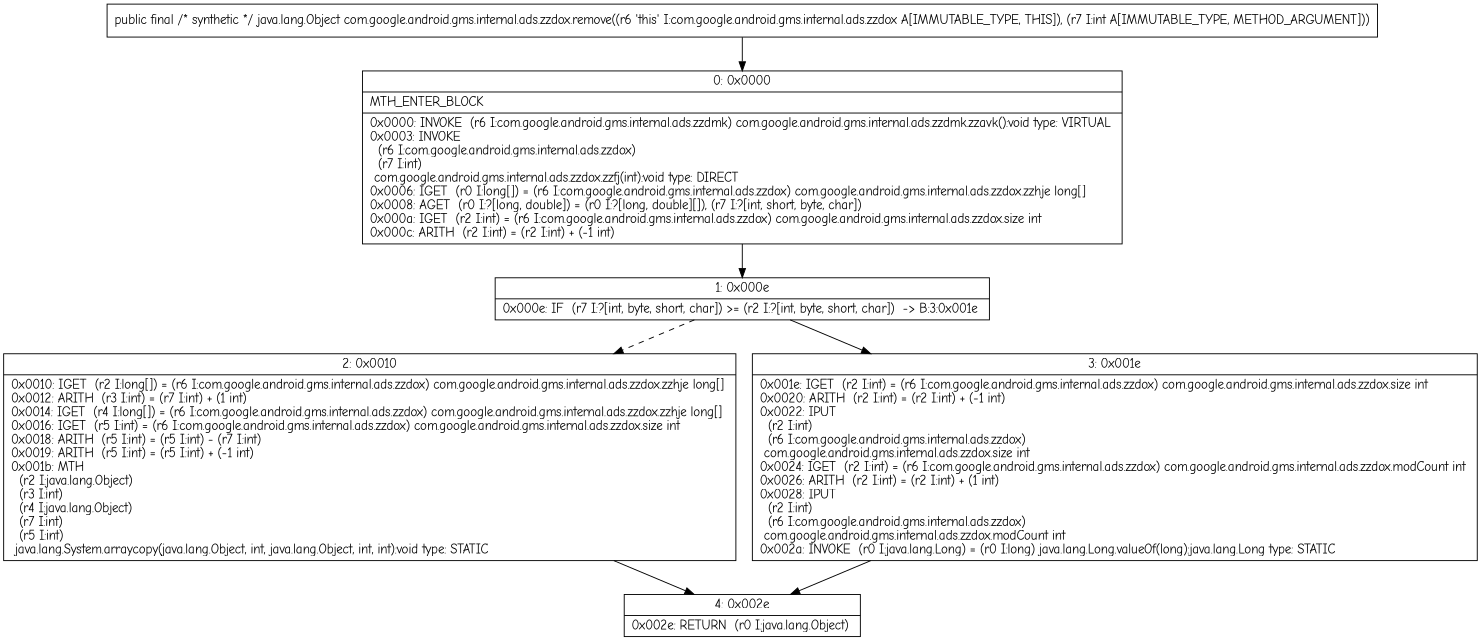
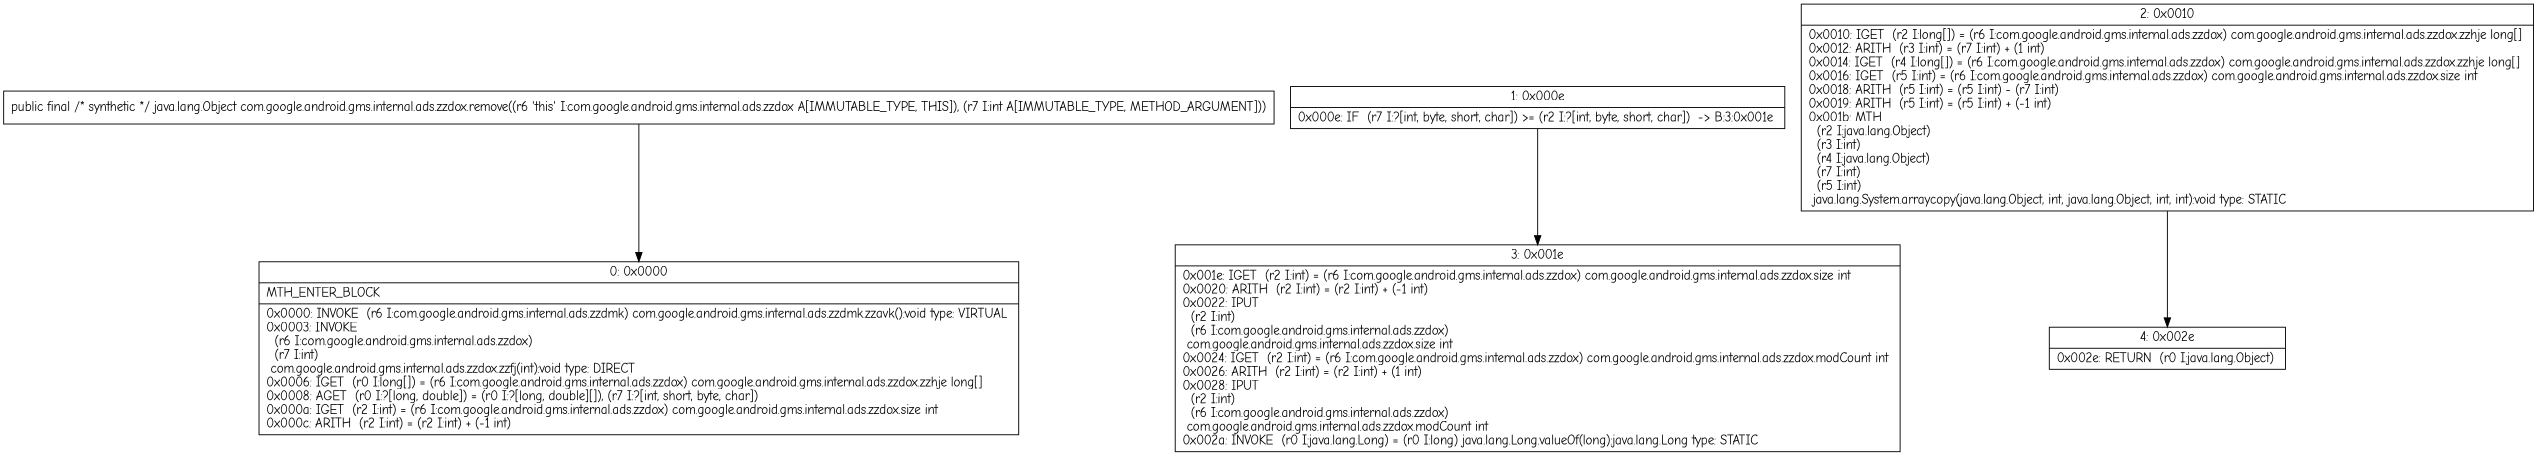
edge "0: 0x0000" -> "1: 0x000e": removed
edge "1: 0x000e" -> "2: 0x0010": removed
edge "3: 0x001e" -> "4: 0x002e": removed
